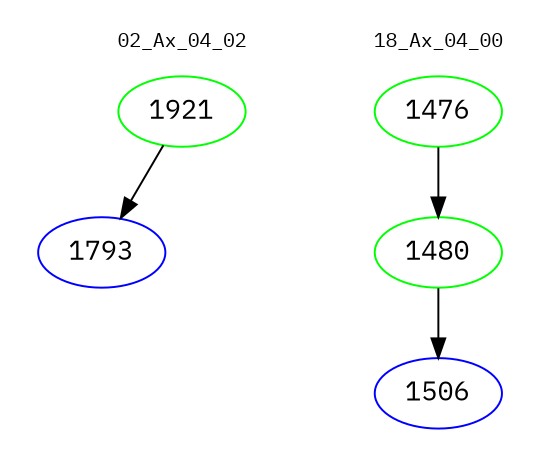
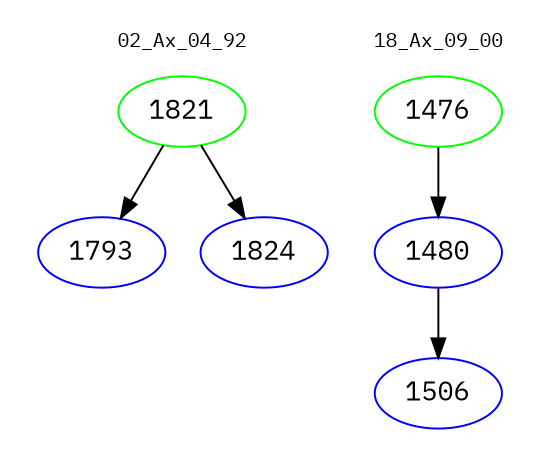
cluster "02_Ax_04_02": label "02_Ax_04_02" -> "02_Ax_04_92"
cluster "18_Ax_04_00": label "18_Ax_04_00" -> "18_Ax_09_00"
node "1921": label "1921" -> "1821"
node "1824": added
node "1480": color green -> blue
